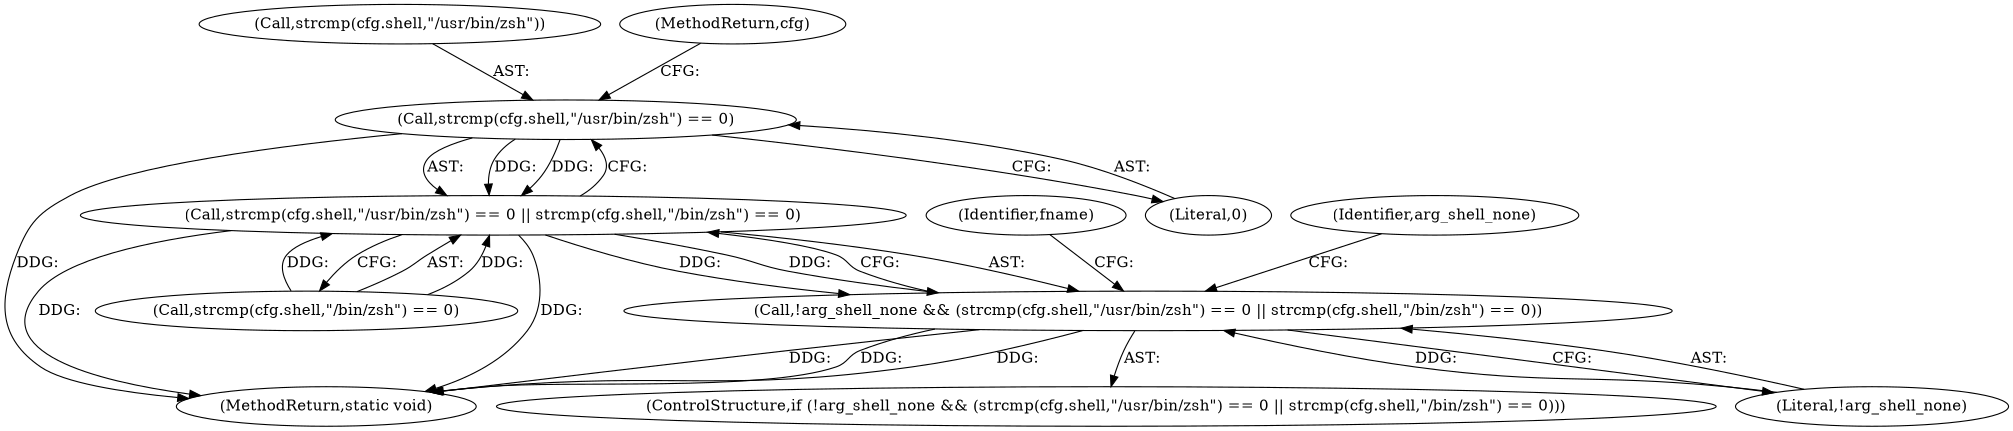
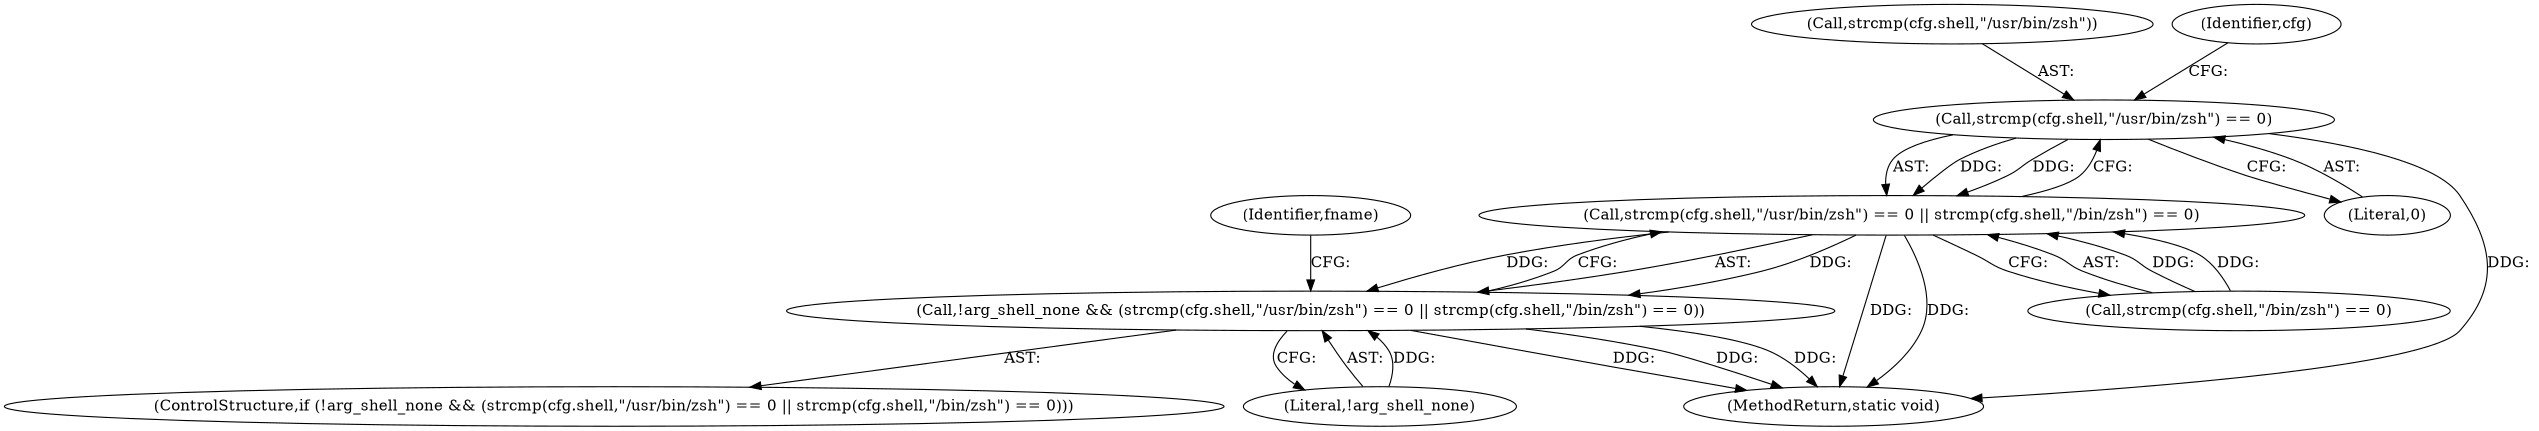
node "(MethodReturn,cfg)": label "(MethodReturn,cfg)" -> "(Identifier,cfg)"
node "(Identifier,arg_shell_none)": removed
